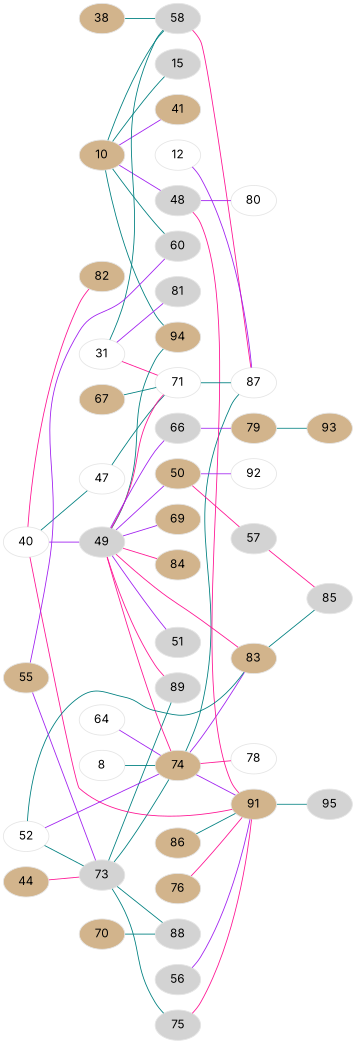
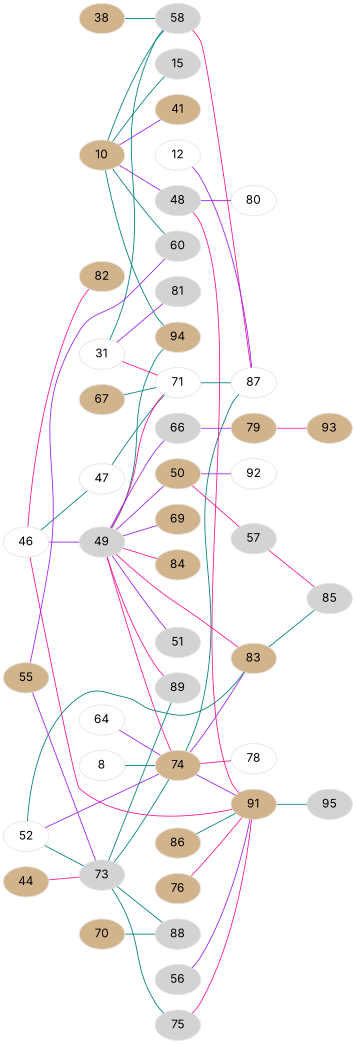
edge "79" -- "93": color teal -> deeppink
node "40": label "40" -> "46"
